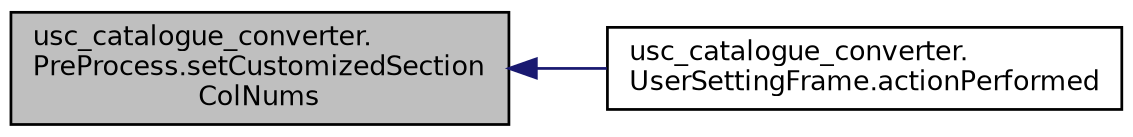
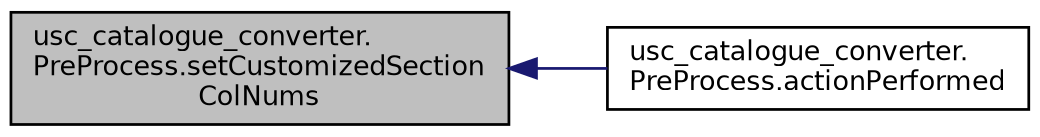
node "usc_catalogue_converter. UserSettingFrame.actionPerformed": label "usc_catalogue_converter. UserSettingFrame.actionPerformed" -> "usc_catalogue_converter. PreProcess.actionPerformed"
